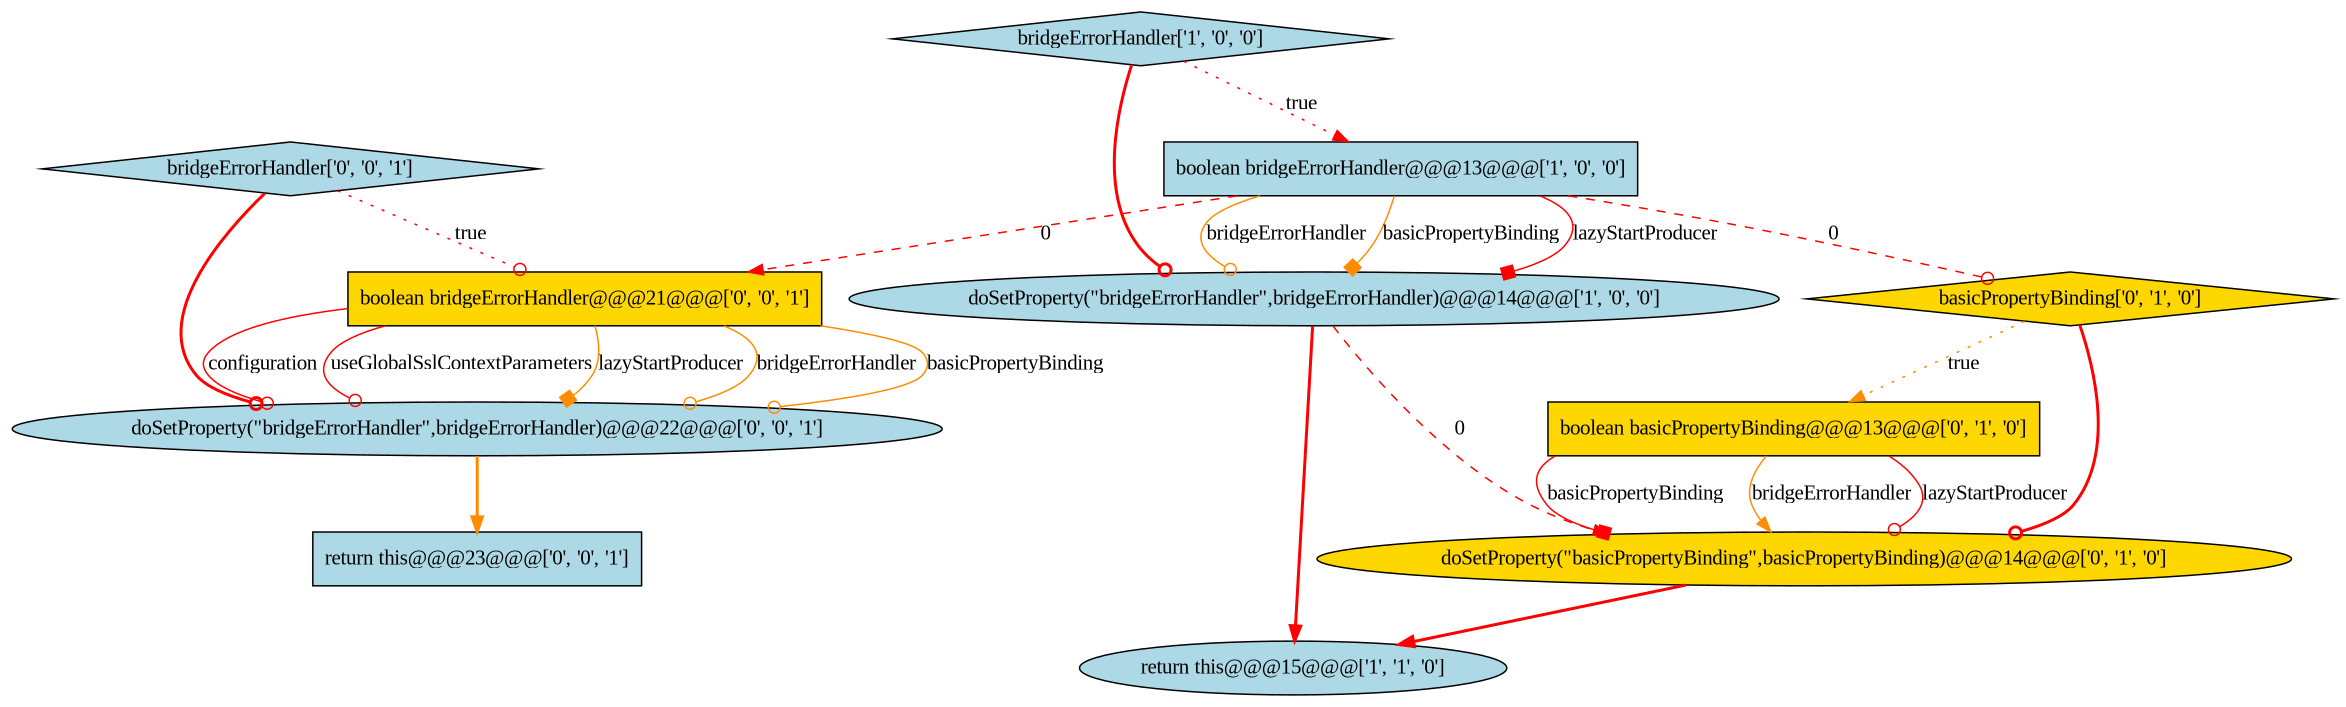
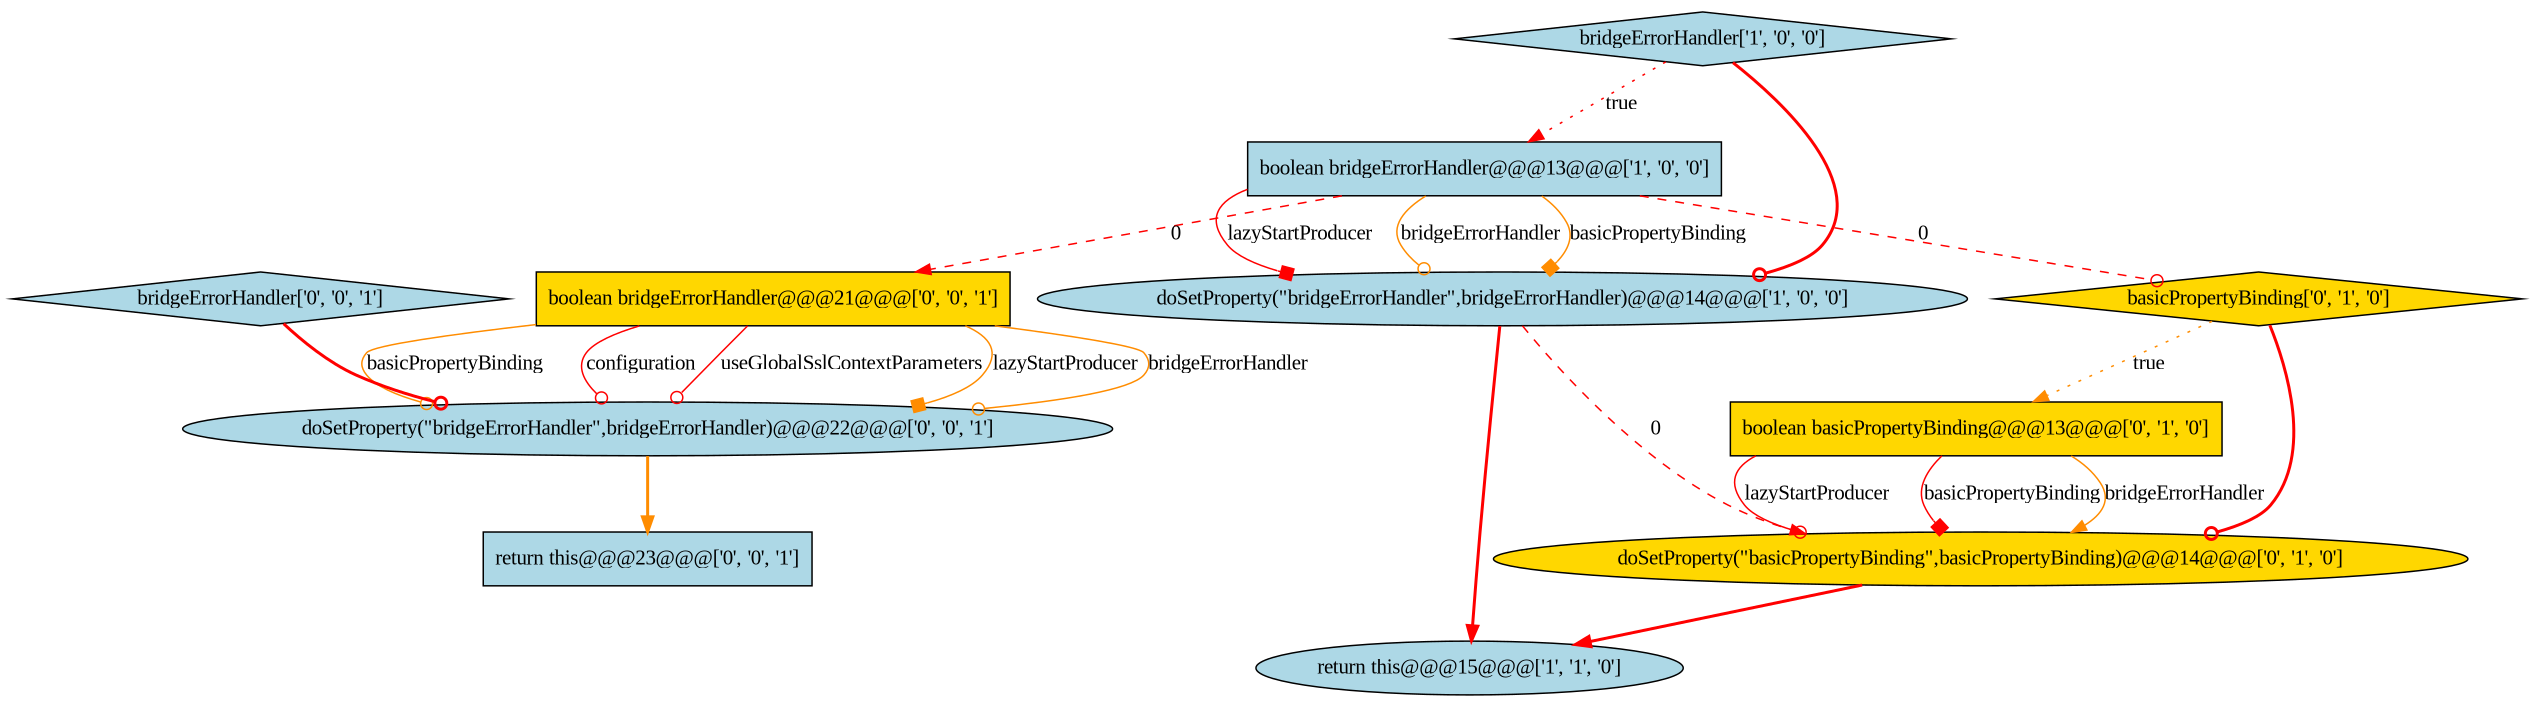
edge "bridgeErrorHandler['0', '0', '1']" -> "boolean bridgeErrorHandler@@@21@@@['0', '0', '1']": removed, label "true"
